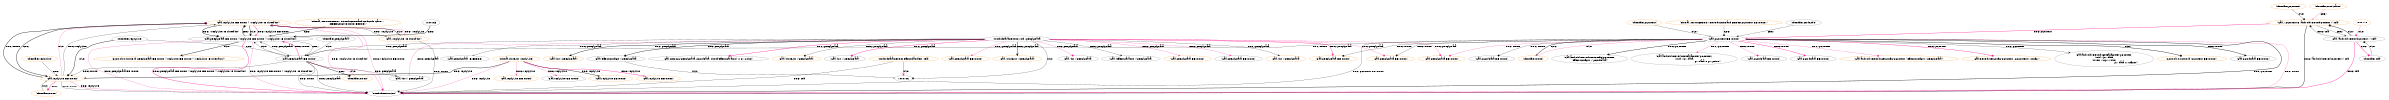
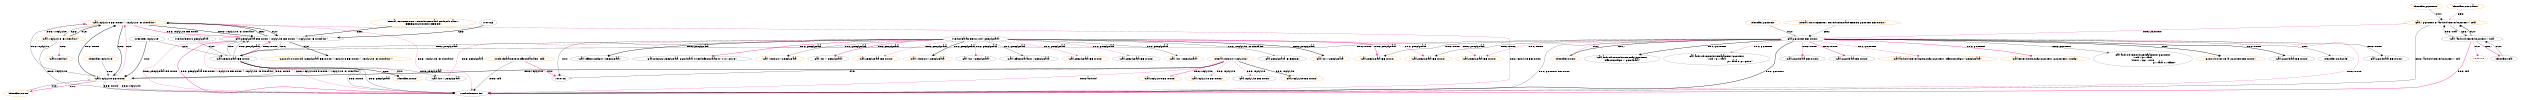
edge "1000118" -> "(Call,(android::ReverbContext *) self)": reversed
edge "(Identifier,cmdCode)" -> "(Call,pContext == NULL)": reversed
edge "(Call,* pContext = (android::ReverbContext *) self)" -> "(Call,pContext == NULL)": style bold -> solid
edge "(Call,replySize == NULL || *replySize != sizeof(int))" -> "(Call,*replySize != sizeof(int))": label "DDG: *replySize" -> "CFG: "
node "(Identifier,pReplyData)": label "(Identifier,pReplyData)" -> "(MethodReturn,pReplyData)"
edge "(MethodParameterIn,void *pReplyData)" -> "(Call,pReplyData != ERROR)": label "DDG: pReplyData" -> "DDG: *replySize != sizeof(int)"
edge "(MethodParameterIn,void *pReplyData)" -> "(Call,(effect_config_t *)pReplyData)": label "CFG: pReplyData" -> "DDG: pReplyData"
node "(Call,sizeof(int))": added
edge "(Call,*replySize != sizeof(int))" -> "(MethodReturn,int)": label "DDG: NULL" -> "DDG: *replySize"
edge "(Call,(effect_config_t *)pReplyData)" -> "1000106": now "(Literal,uint32_t *replySize)" -> "1000106"
edge "(Literal,uint32_t *replySize)" -> "(MethodReturn,int)": label "DDG: replySize" -> "DDG: android"
edge "(Call,* pContext = (android::ReverbContext *) self)" -> "(MethodReturn,int)": style bold -> solid
